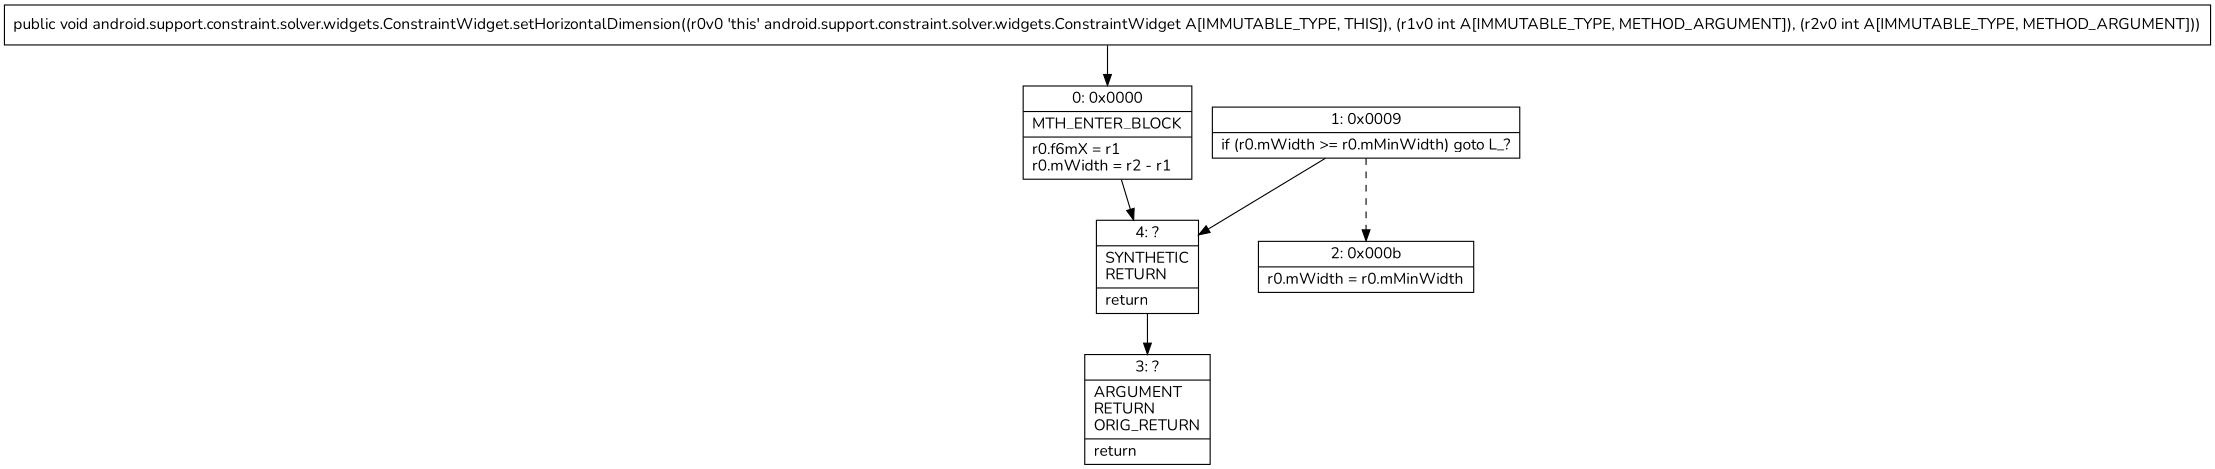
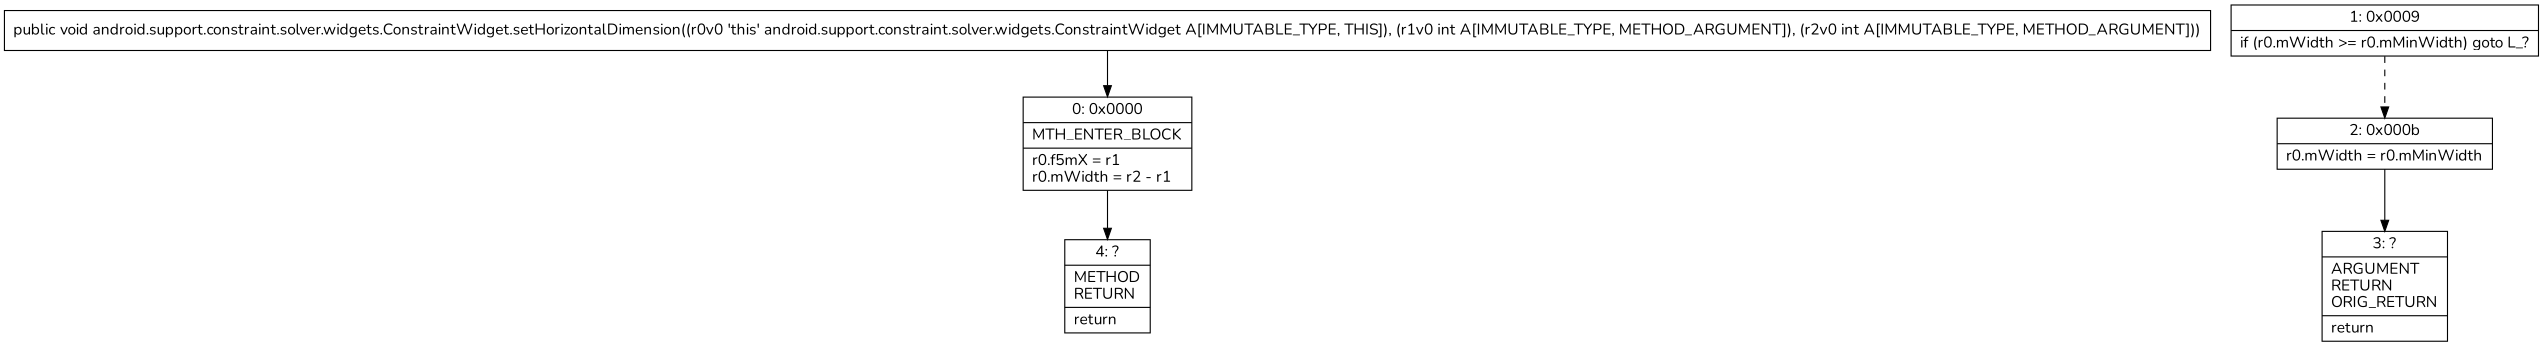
node "0: 0x0000": text "r0.f6mX = r1" -> "r0.f5mX = r1"
edge "1: 0x0009" -> "4: ?": removed
node "4: ?": text "SYNTHETIC" -> "METHOD"
edge "4: ?" -> "3: ?": now "2: 0x000b" -> "3: ?"
